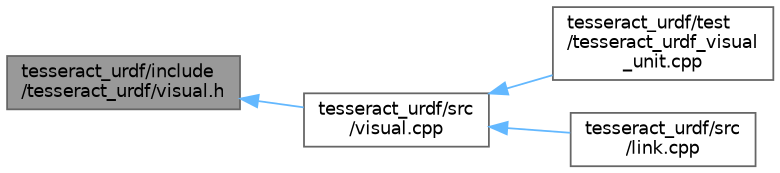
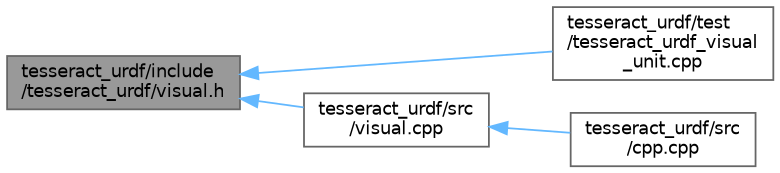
edge "tesseract_urdf/test /tesseract_urdf_visual _unit.cpp" -> "tesseract_urdf/src /visual.cpp": now "tesseract_urdf/test /tesseract_urdf_visual _unit.cpp" -> "tesseract_urdf/include /tesseract_urdf/visual.h"
node "tesseract_urdf/src /link.cpp": label "tesseract_urdf/src /link.cpp" -> "tesseract_urdf/src /cpp.cpp"
